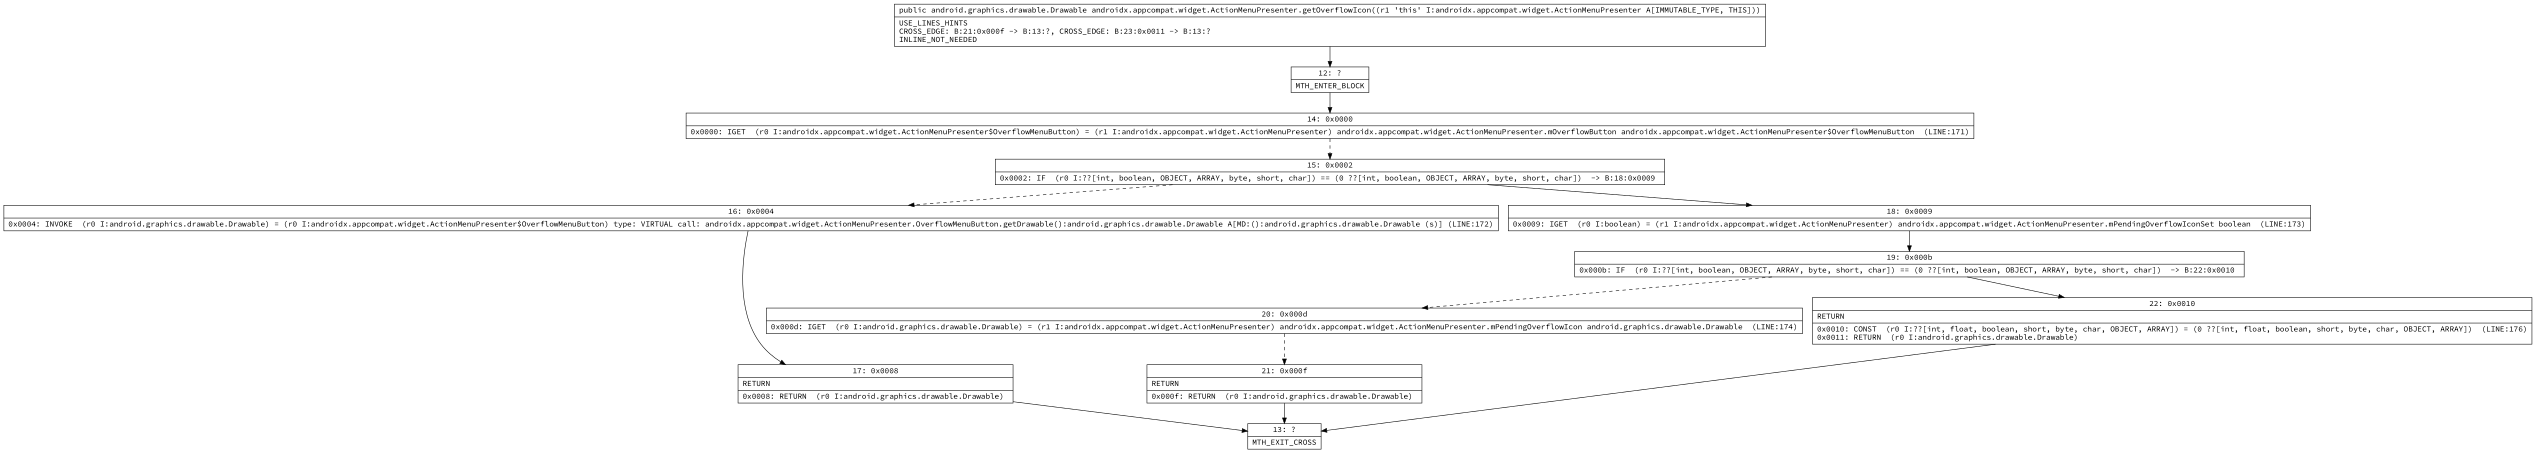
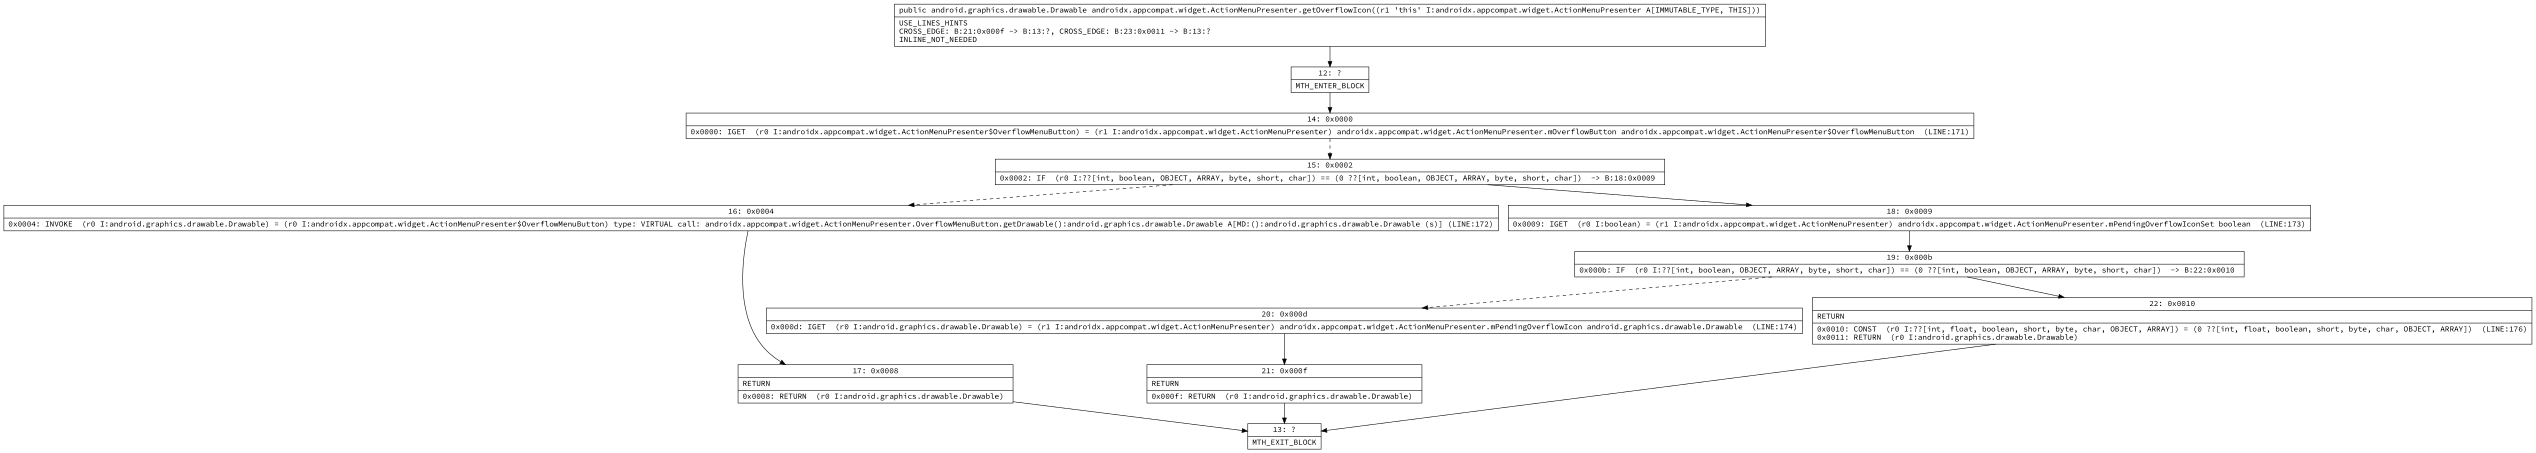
edge "20: 0x000d" -> "21: 0x000f": style dashed -> solid
node "13: ?": text "MTH_EXIT_CROSS" -> "MTH_EXIT_BLOCK"
